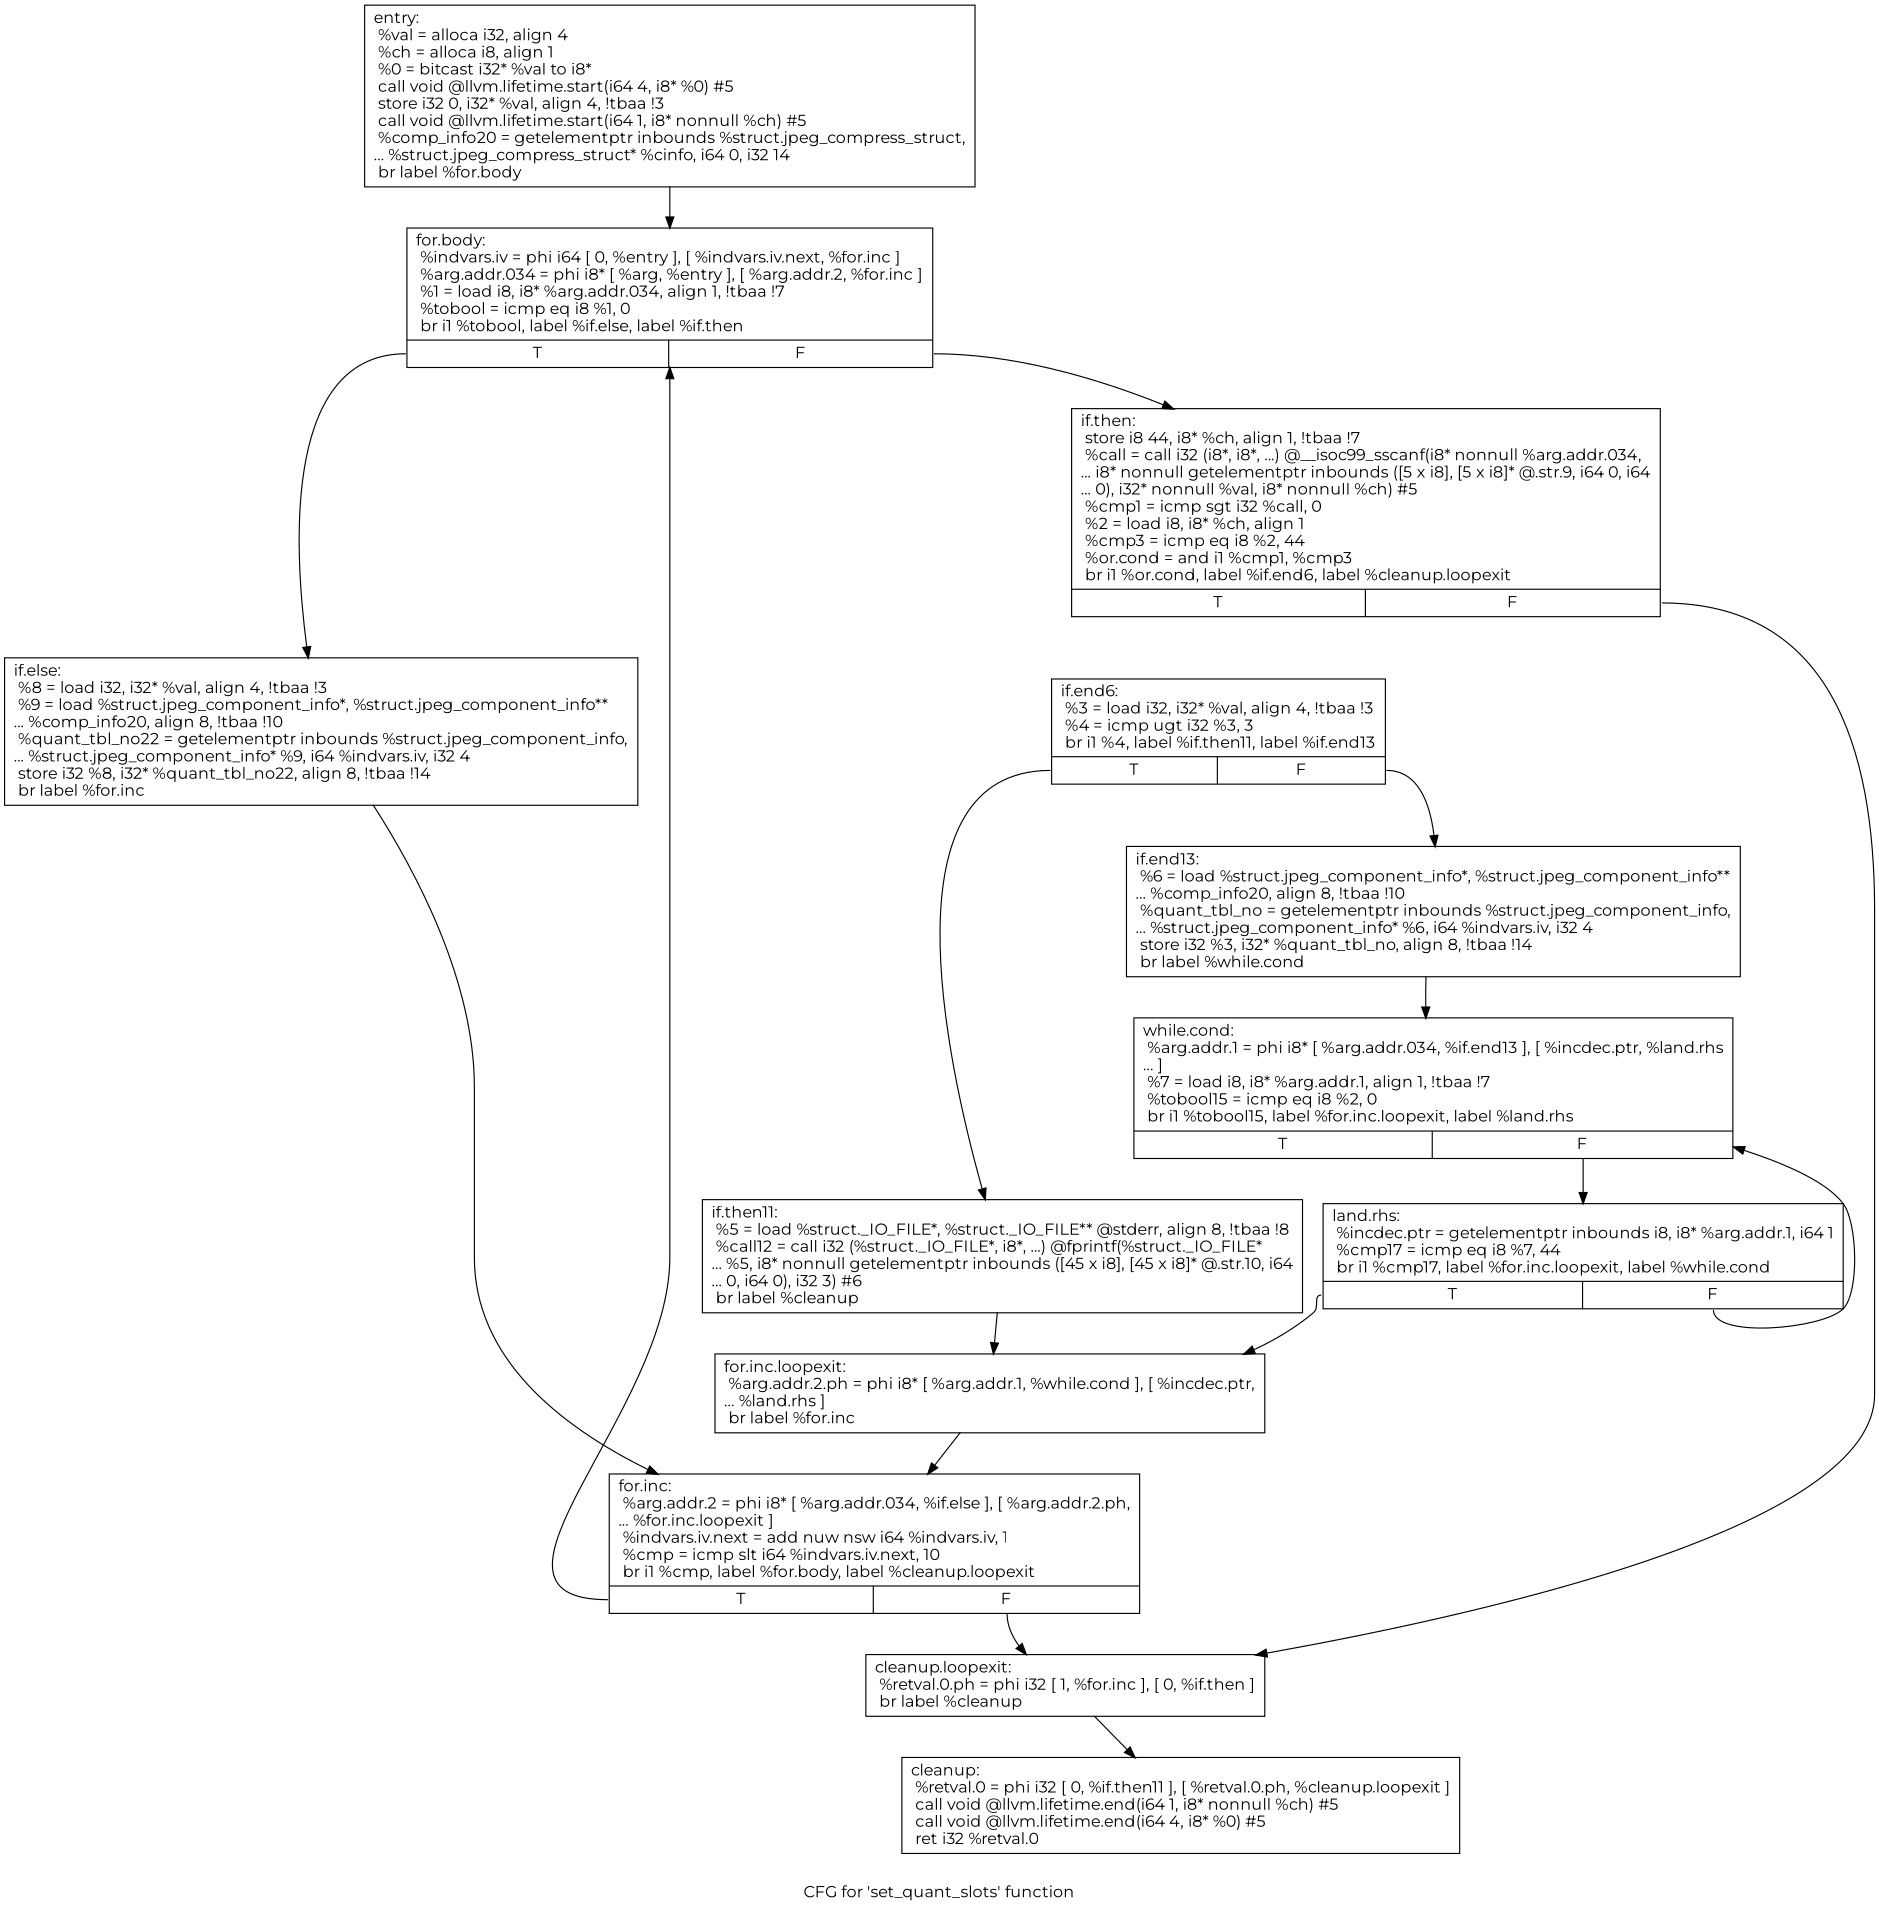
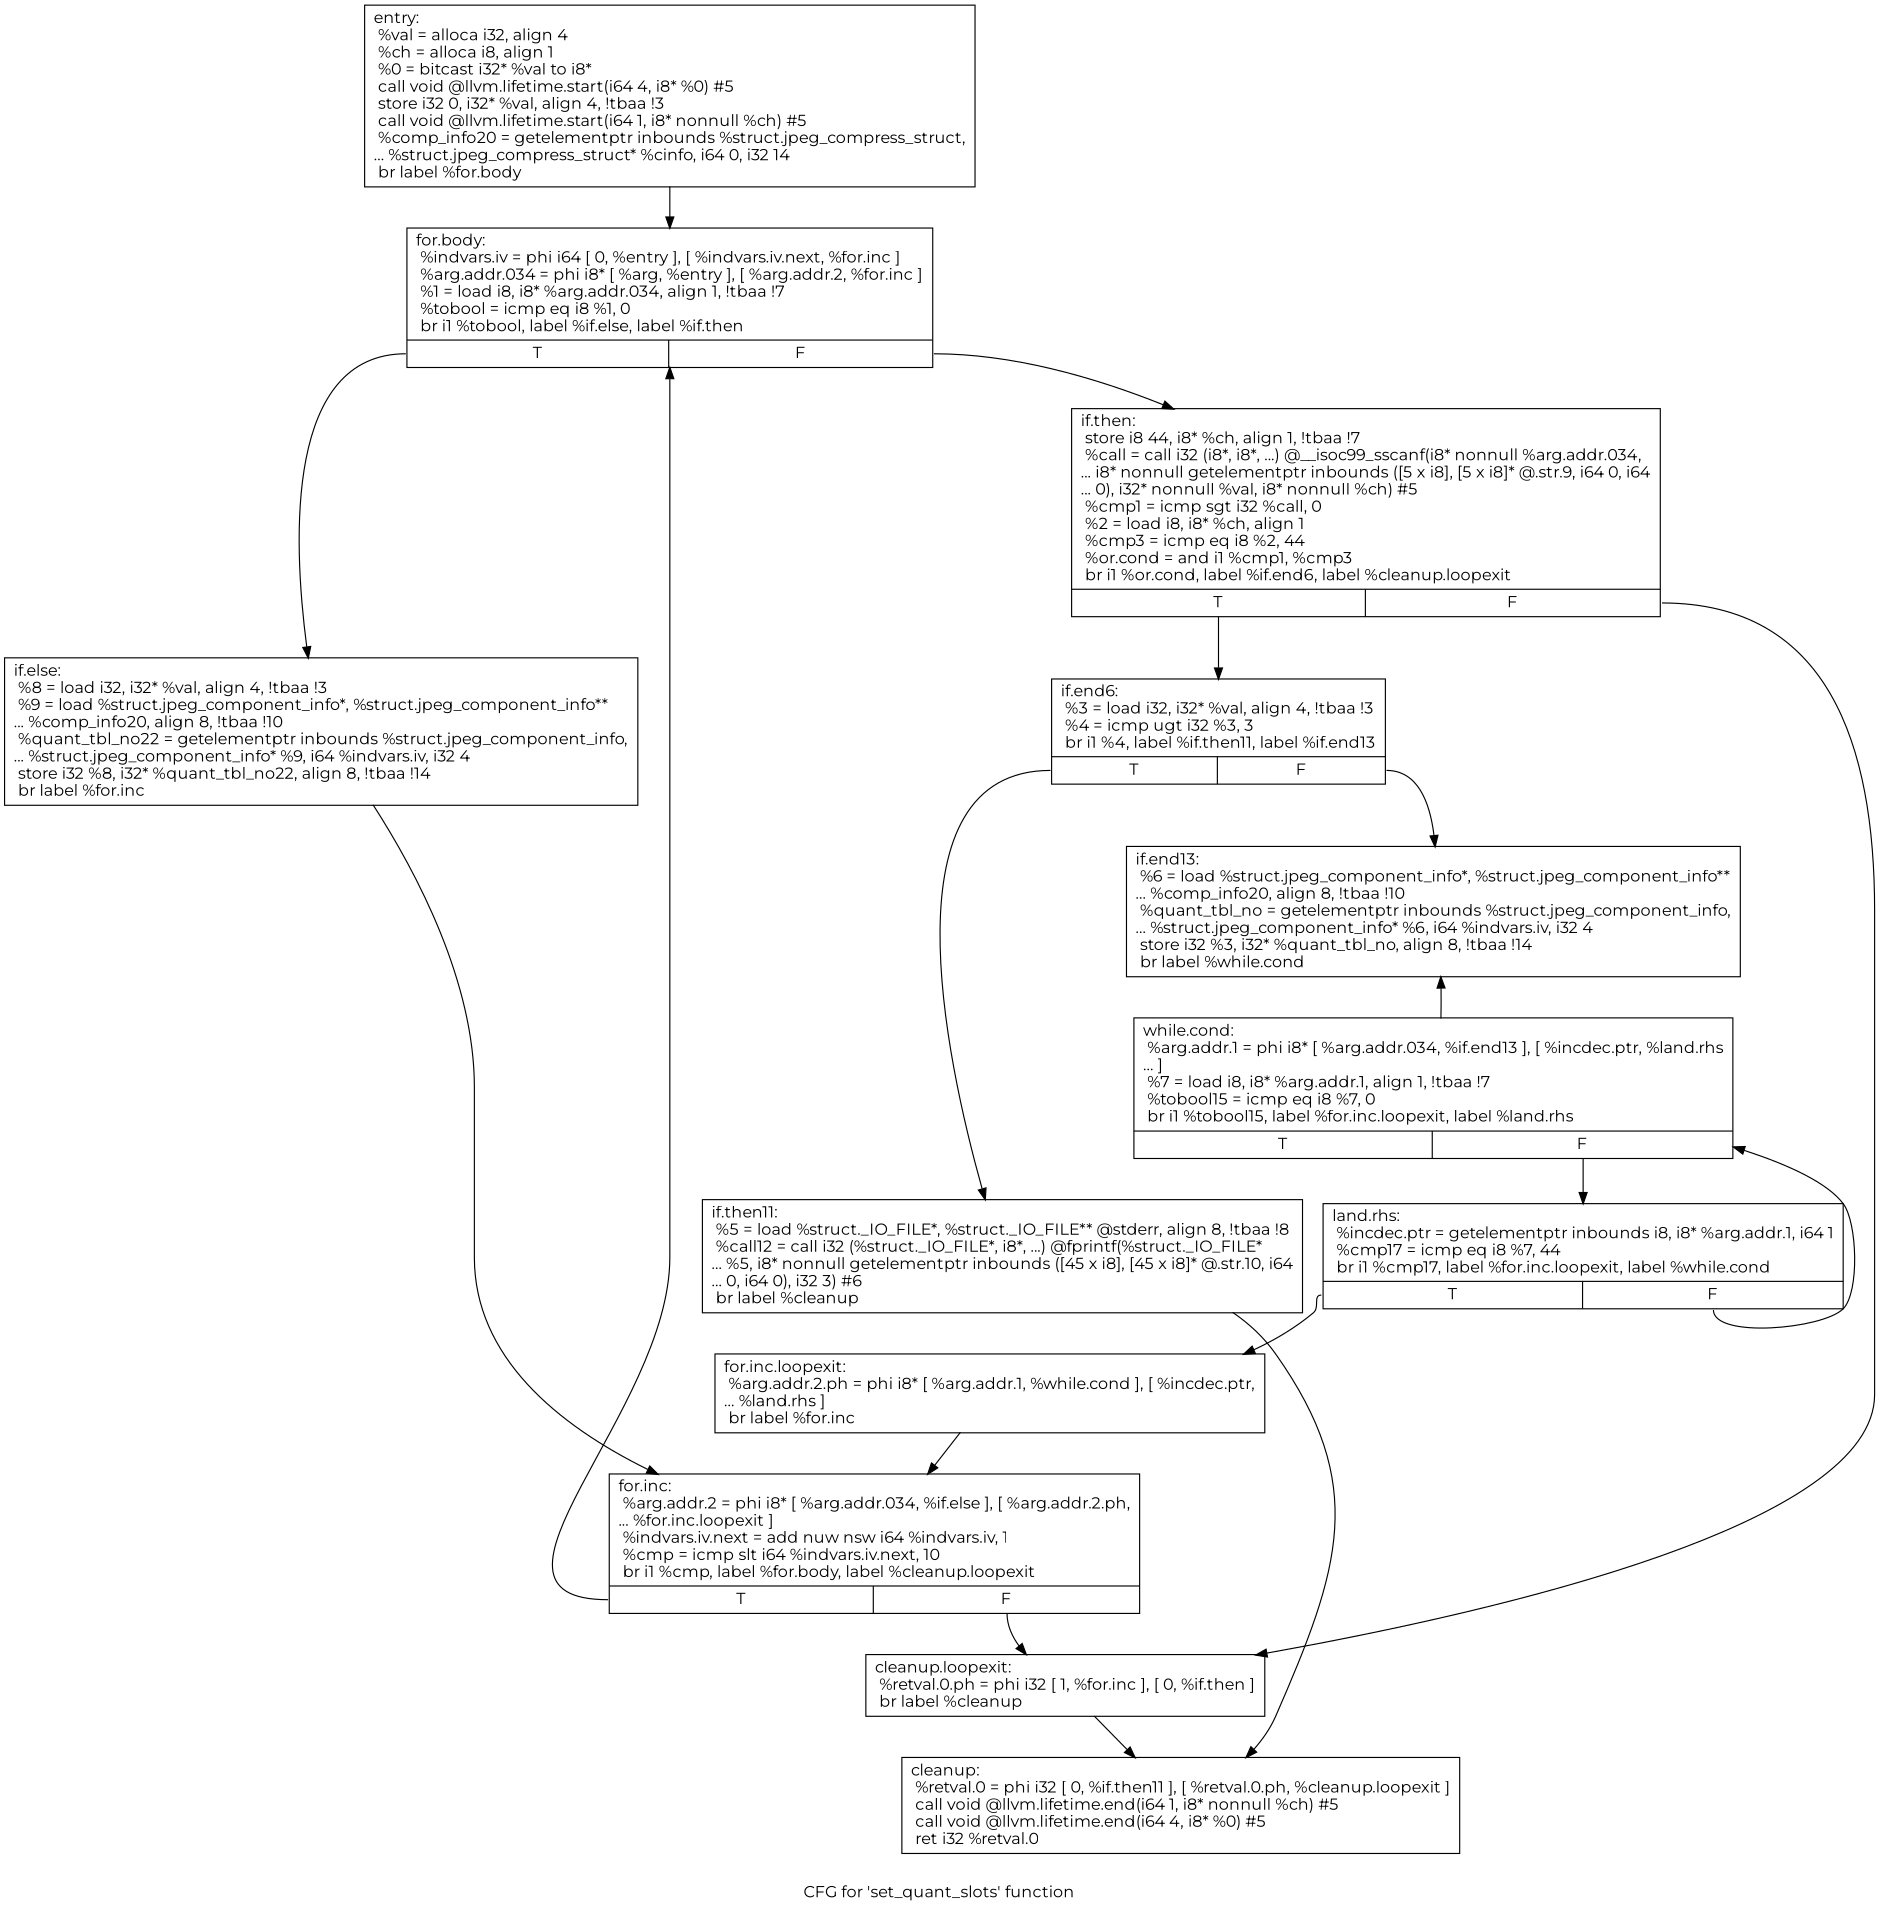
edge "if.then:" -> "if.end6:": added
edge "if.end13:" -> "while.cond:": reversed
node "while.cond:": text "%tobool15 = icmp eq i8 %2, 0" -> "%tobool15 = icmp eq i8 %7, 0"
edge "if.then11:" -> "for.inc.loopexit:": now "if.then11:" -> "cleanup:"
